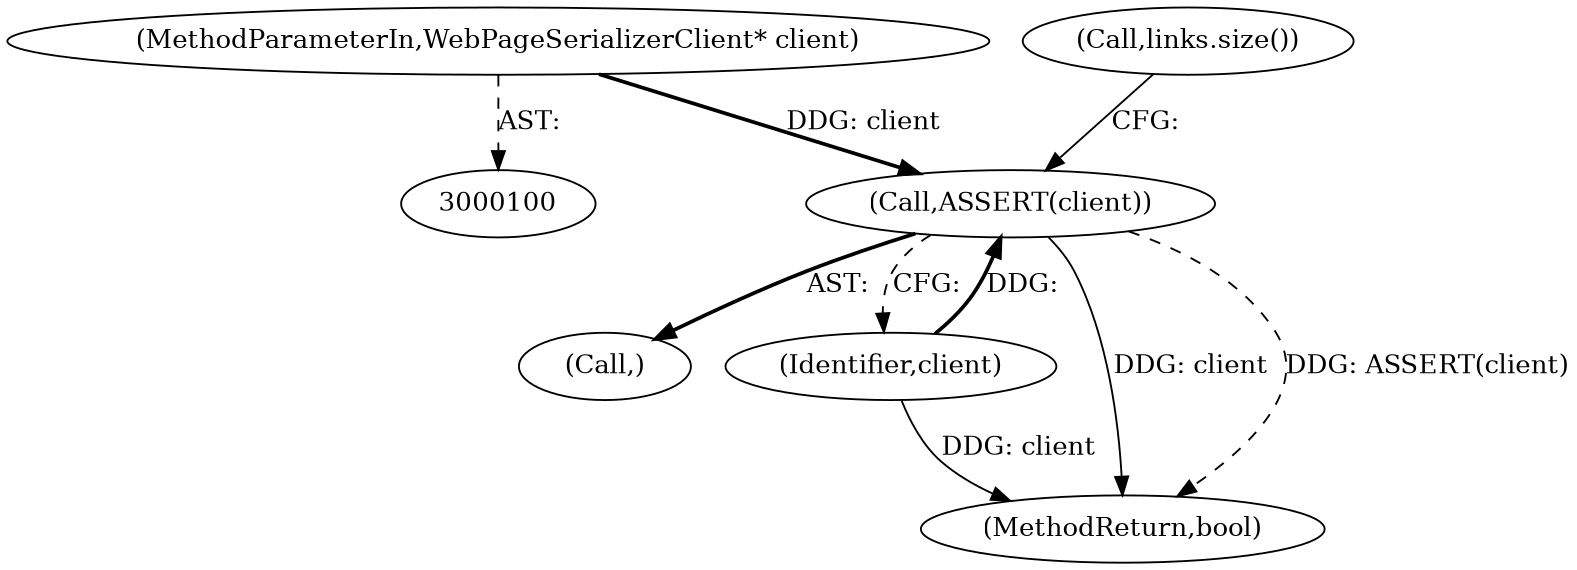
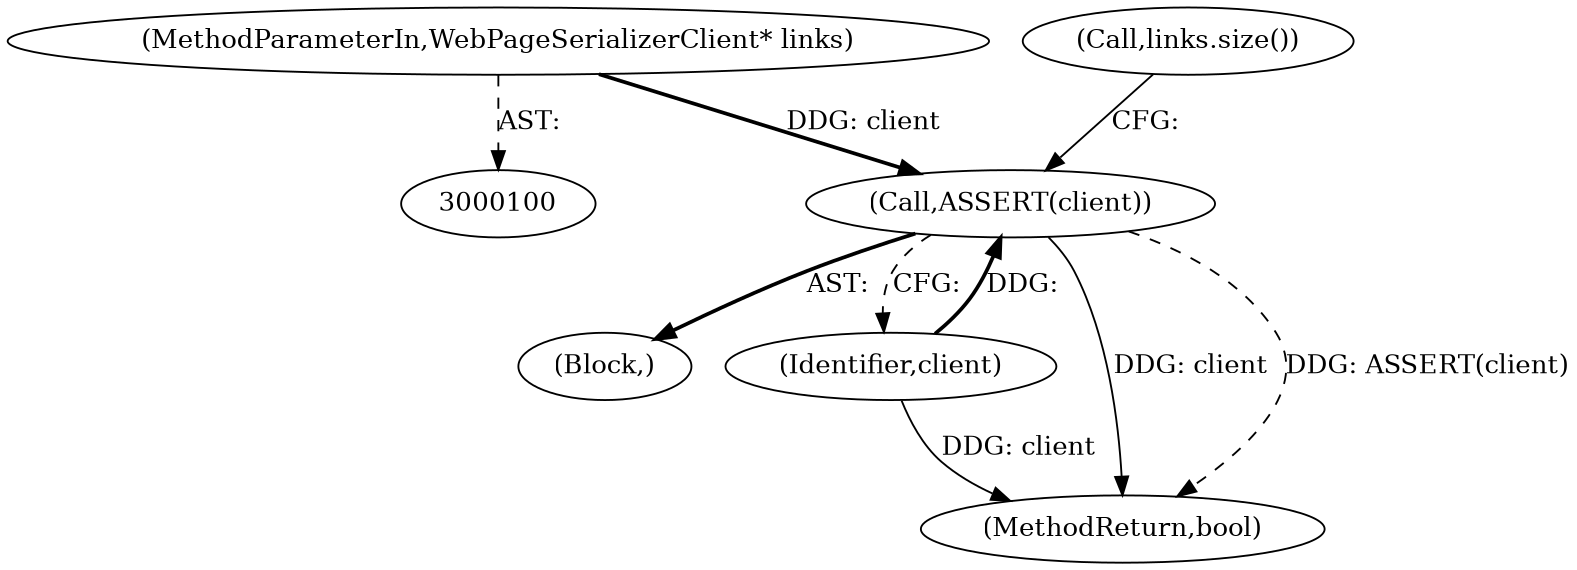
node "(MethodParameterIn,WebPageSerializerClient* client)": label "(MethodParameterIn,WebPageSerializerClient* client)" -> "(MethodParameterIn,WebPageSerializerClient* links)"
node "(Call,)": label "(Call,)" -> "(Block,)"
